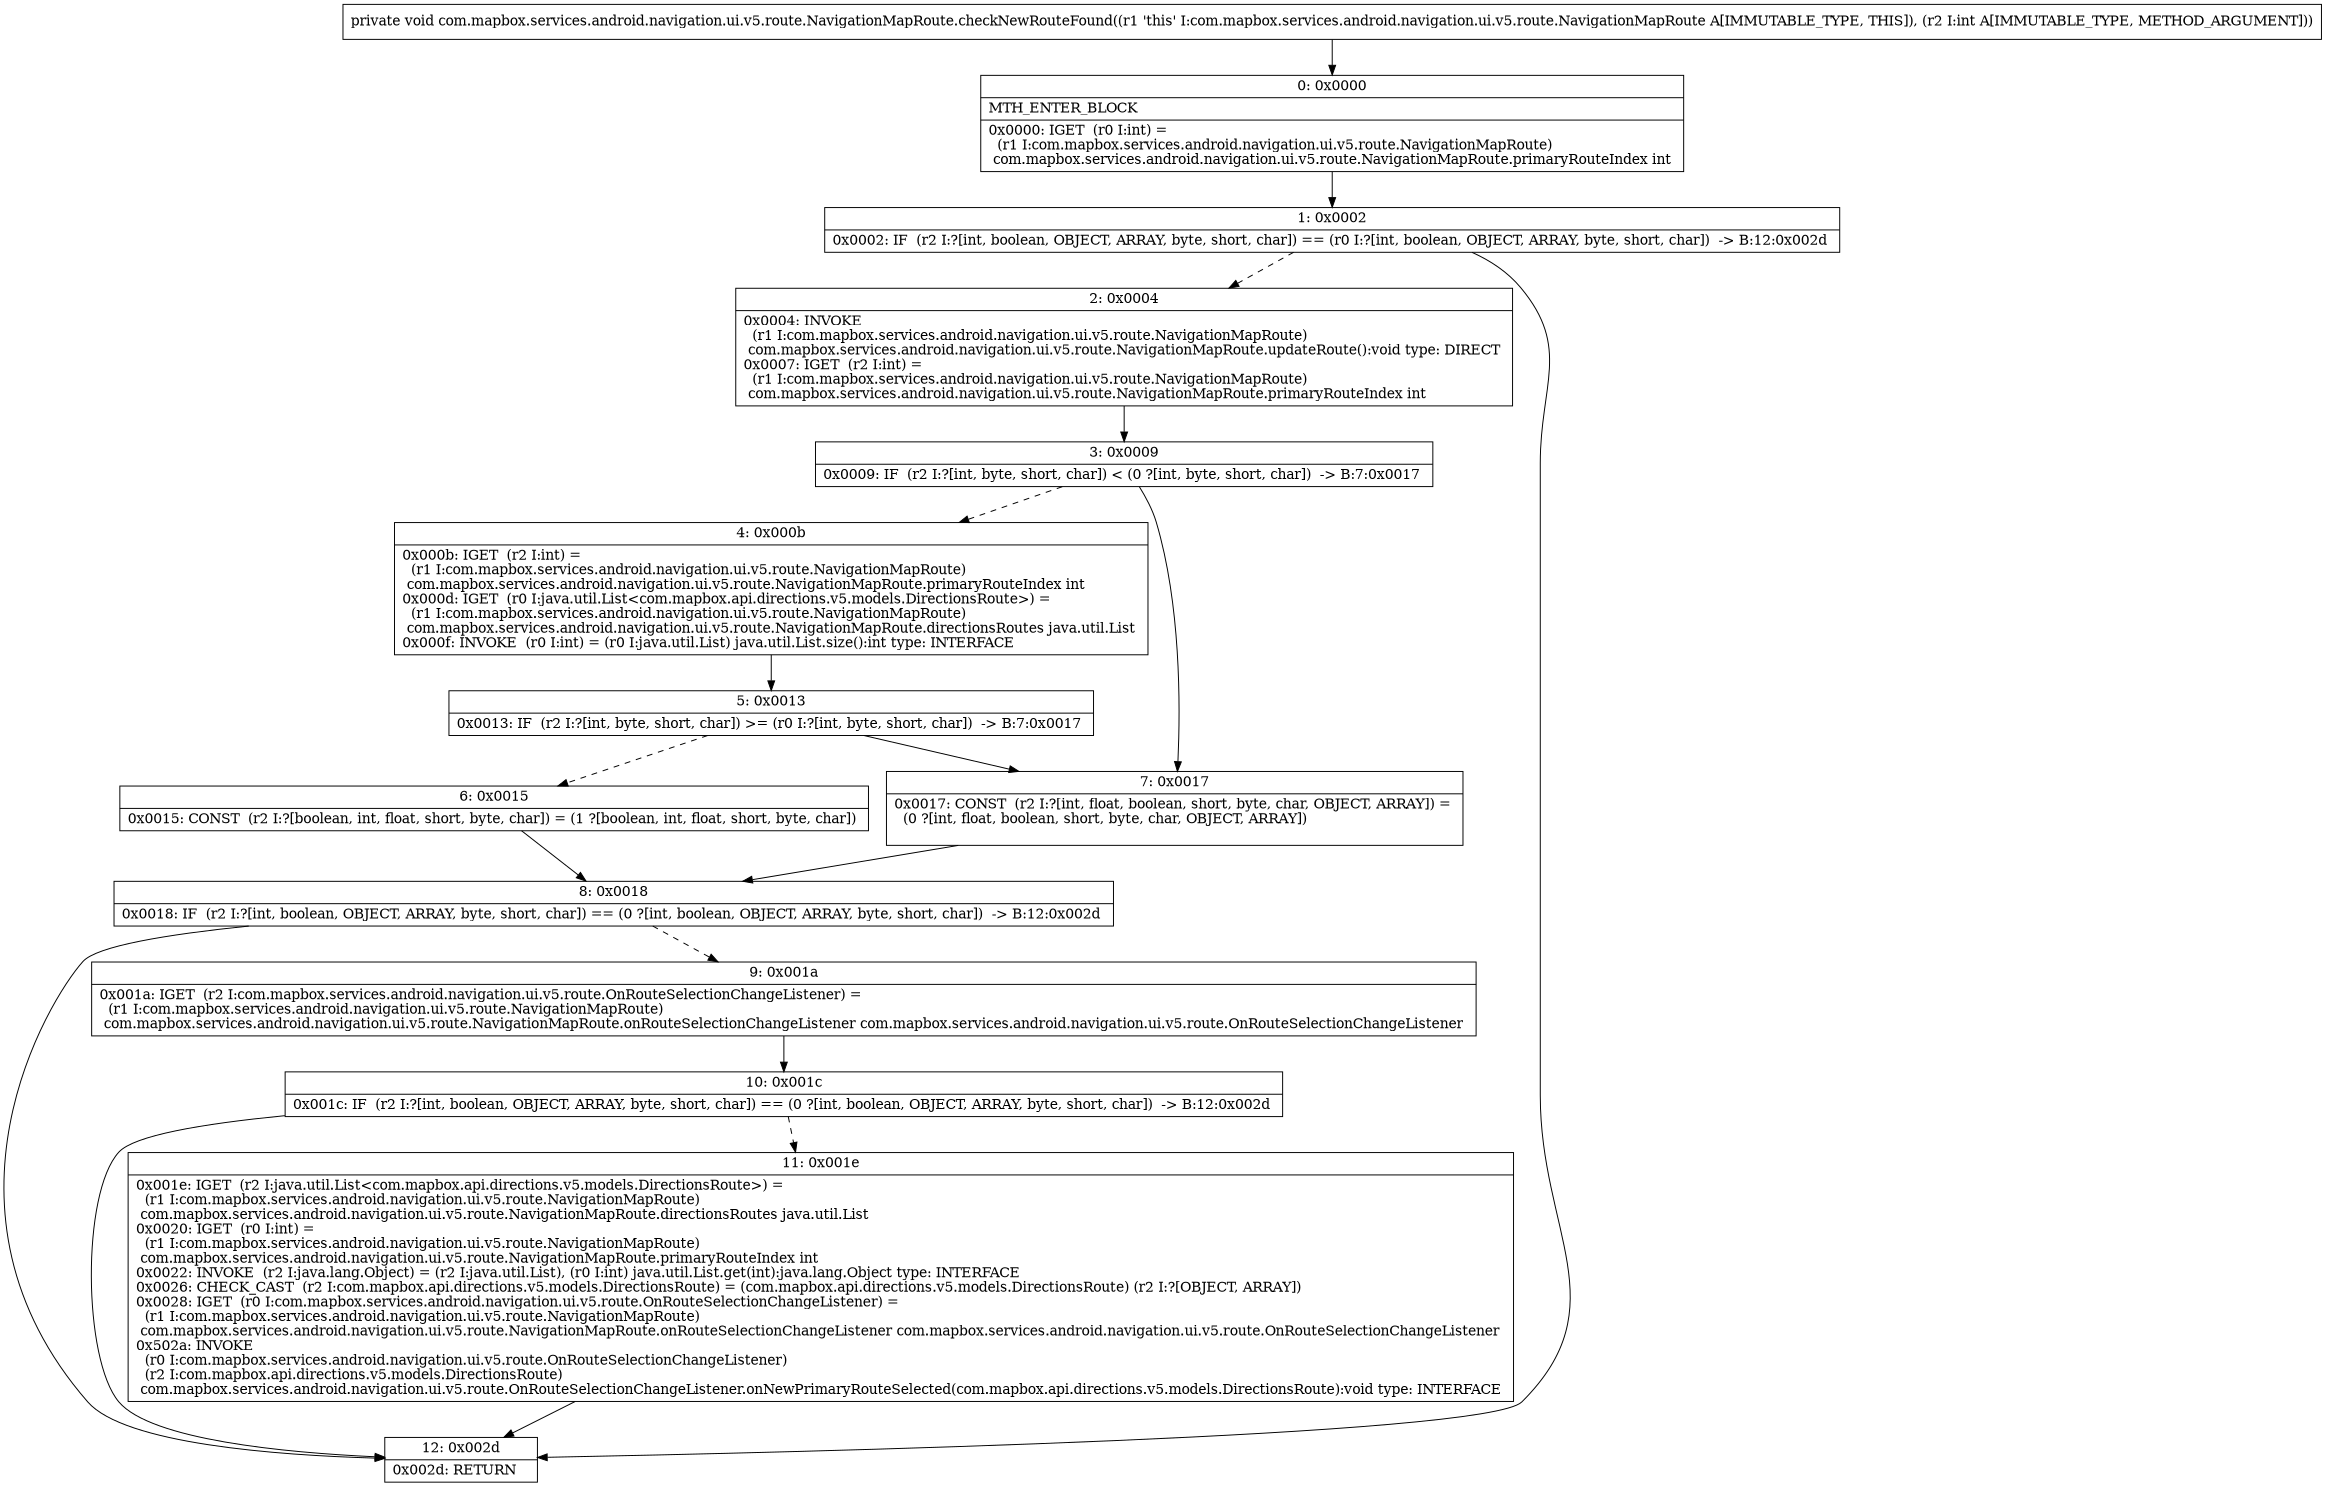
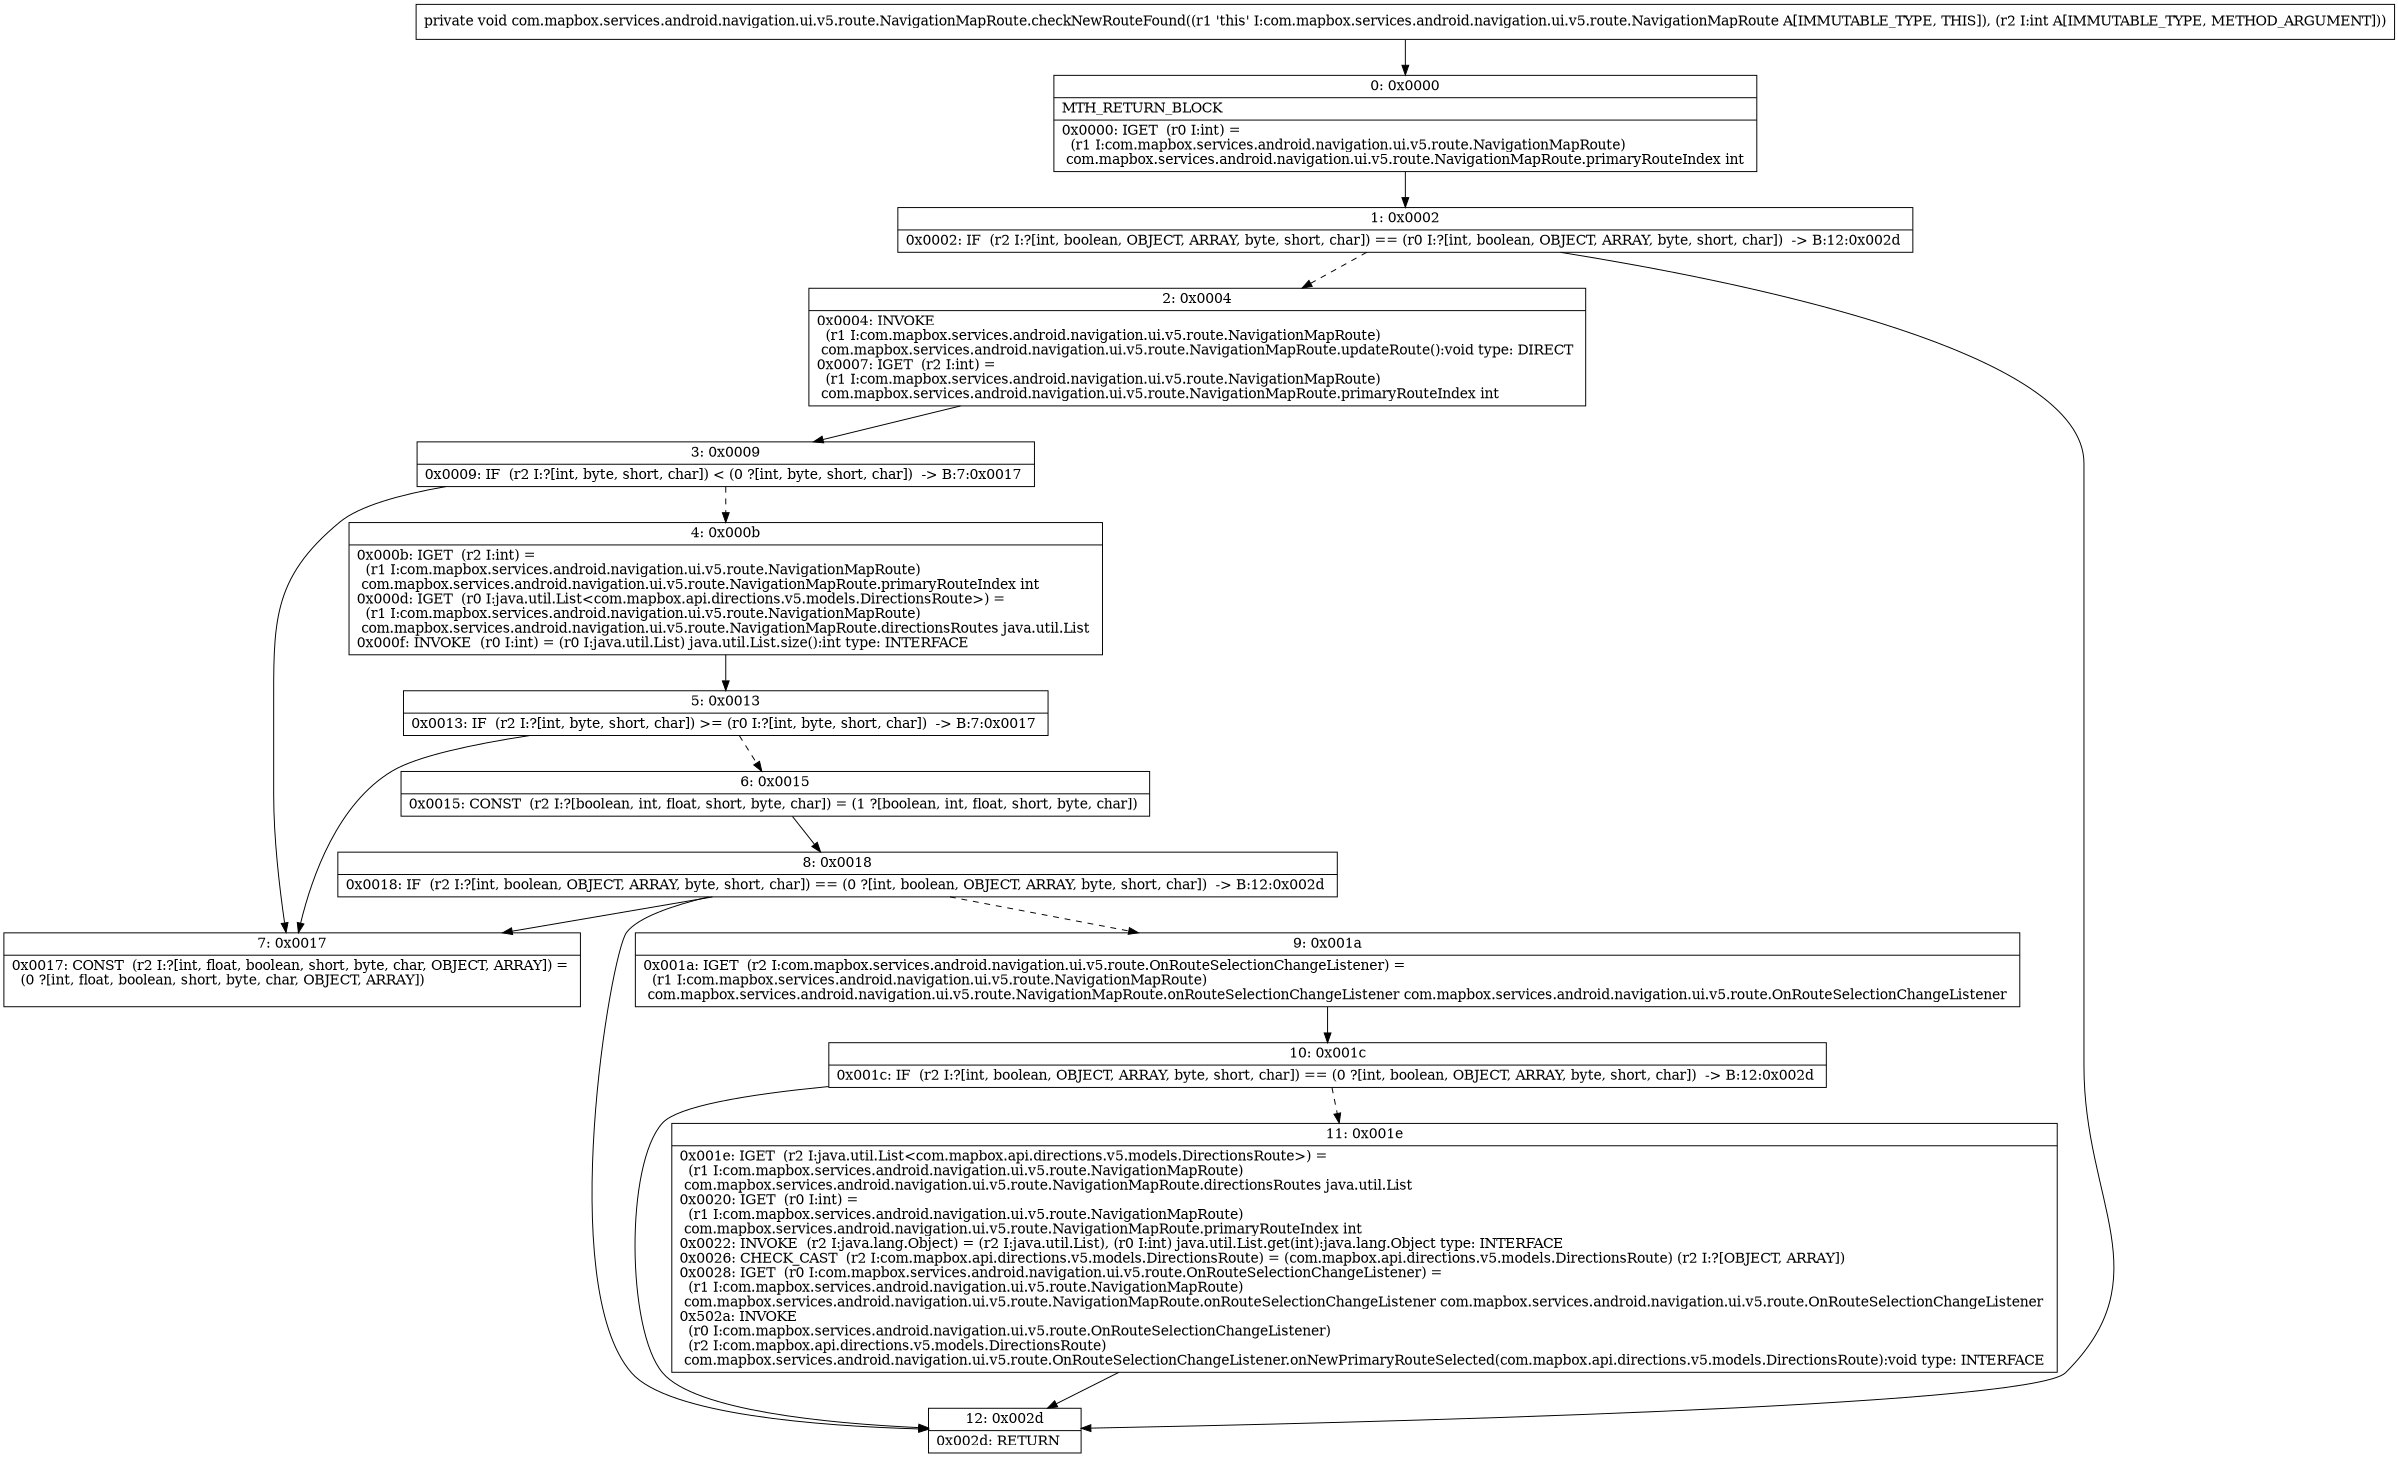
node "0: 0x0000": text "MTH_ENTER_BLOCK" -> "MTH_RETURN_BLOCK"
edge "7: 0x0017" -> "8: 0x0018": reversed
